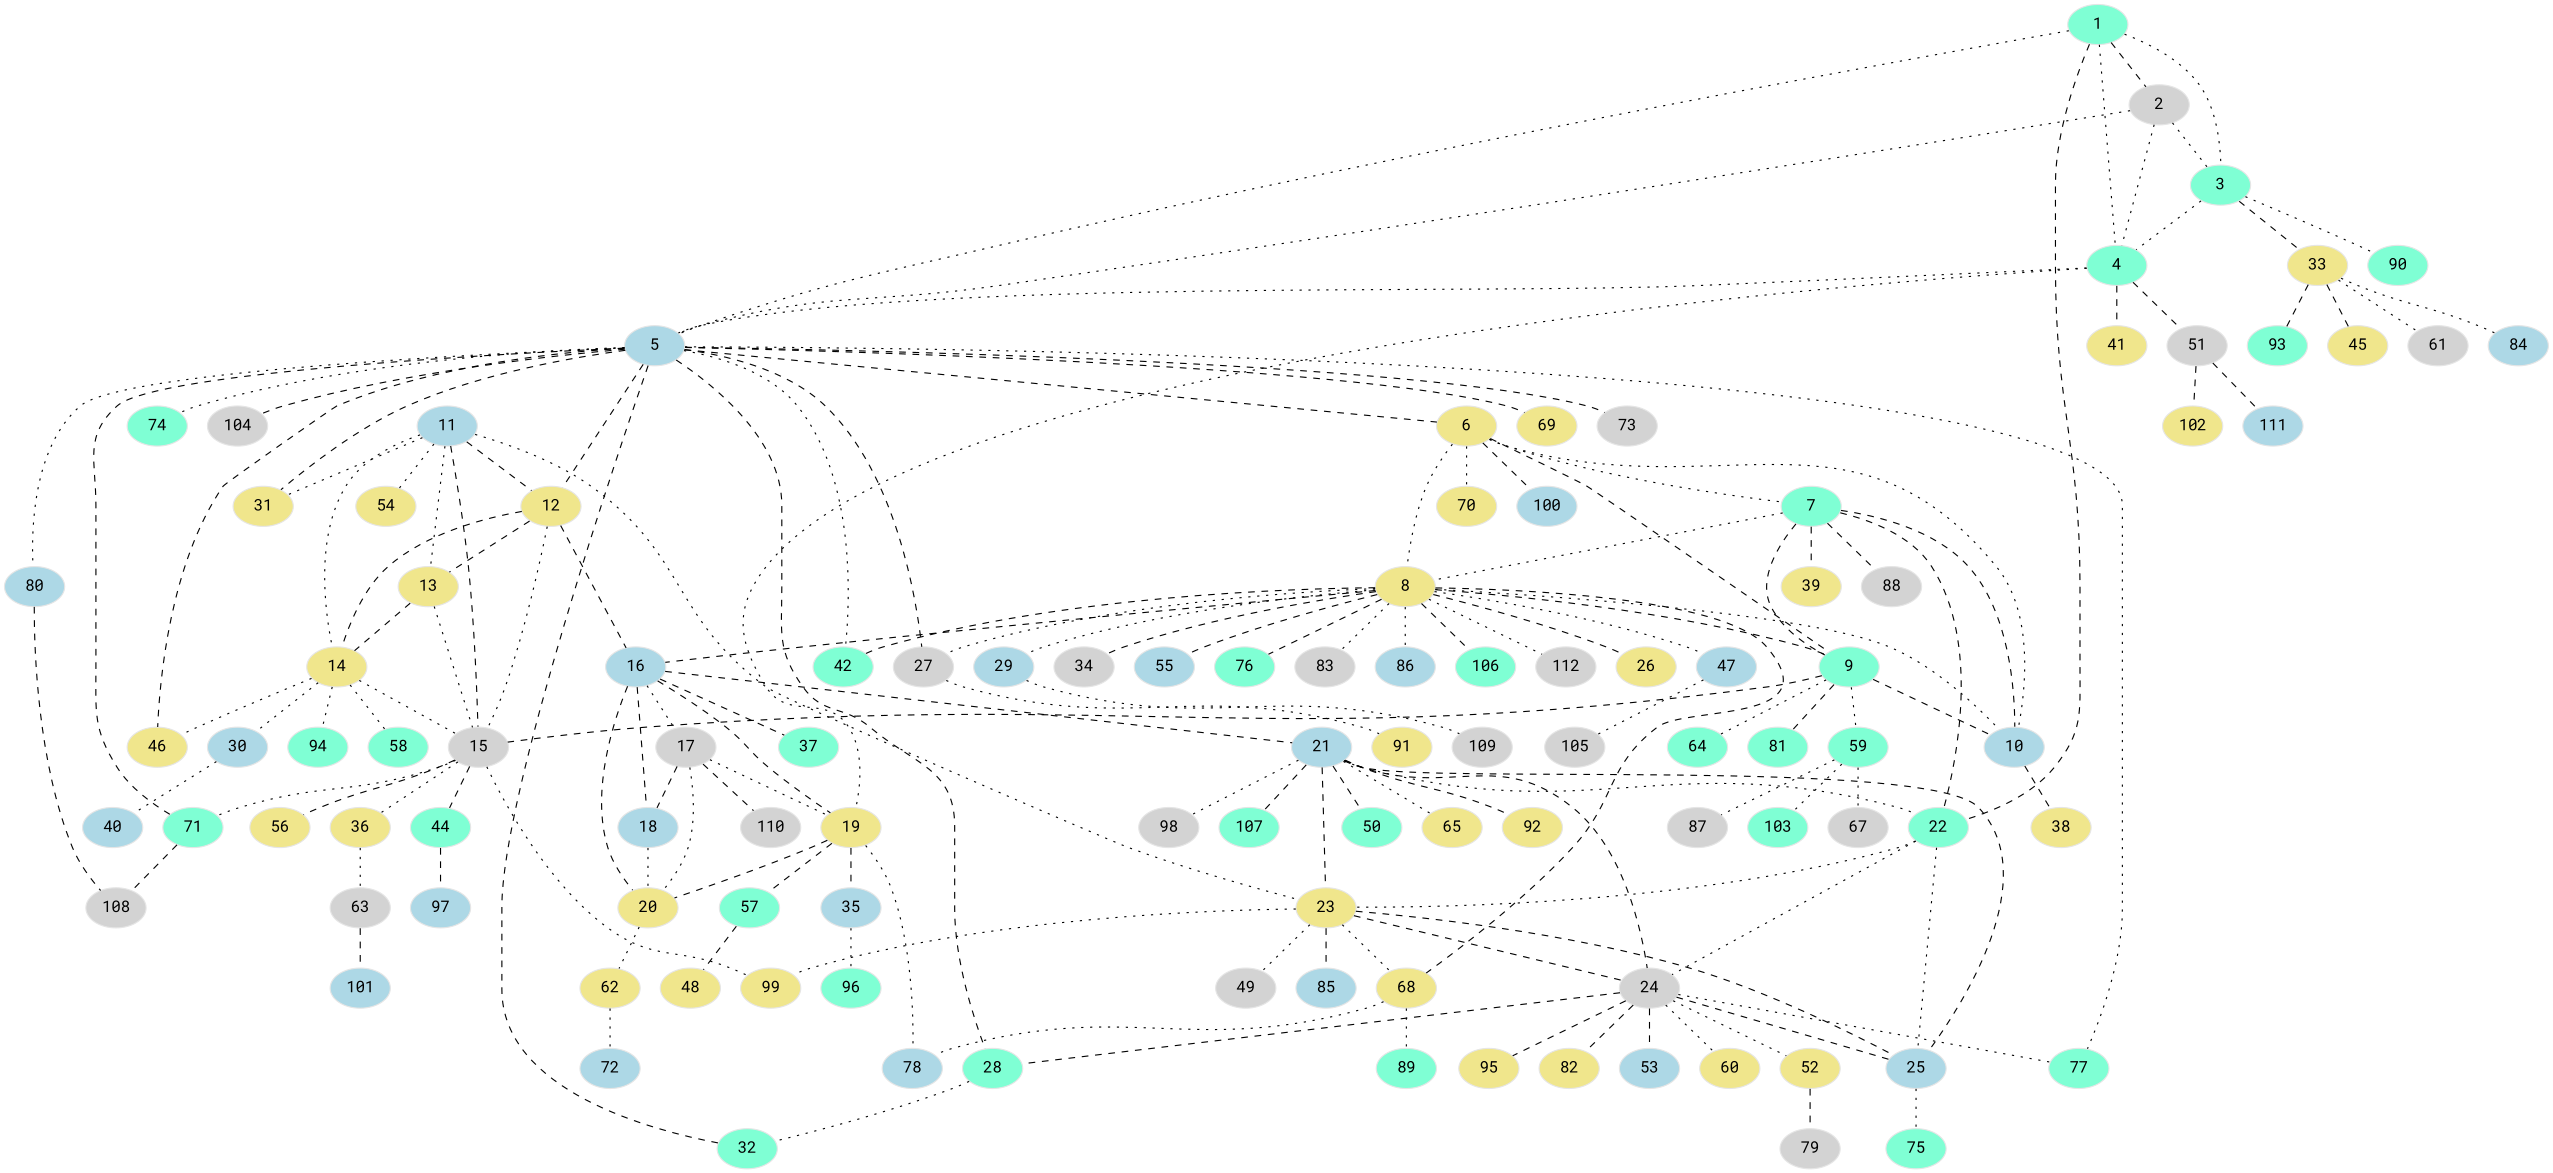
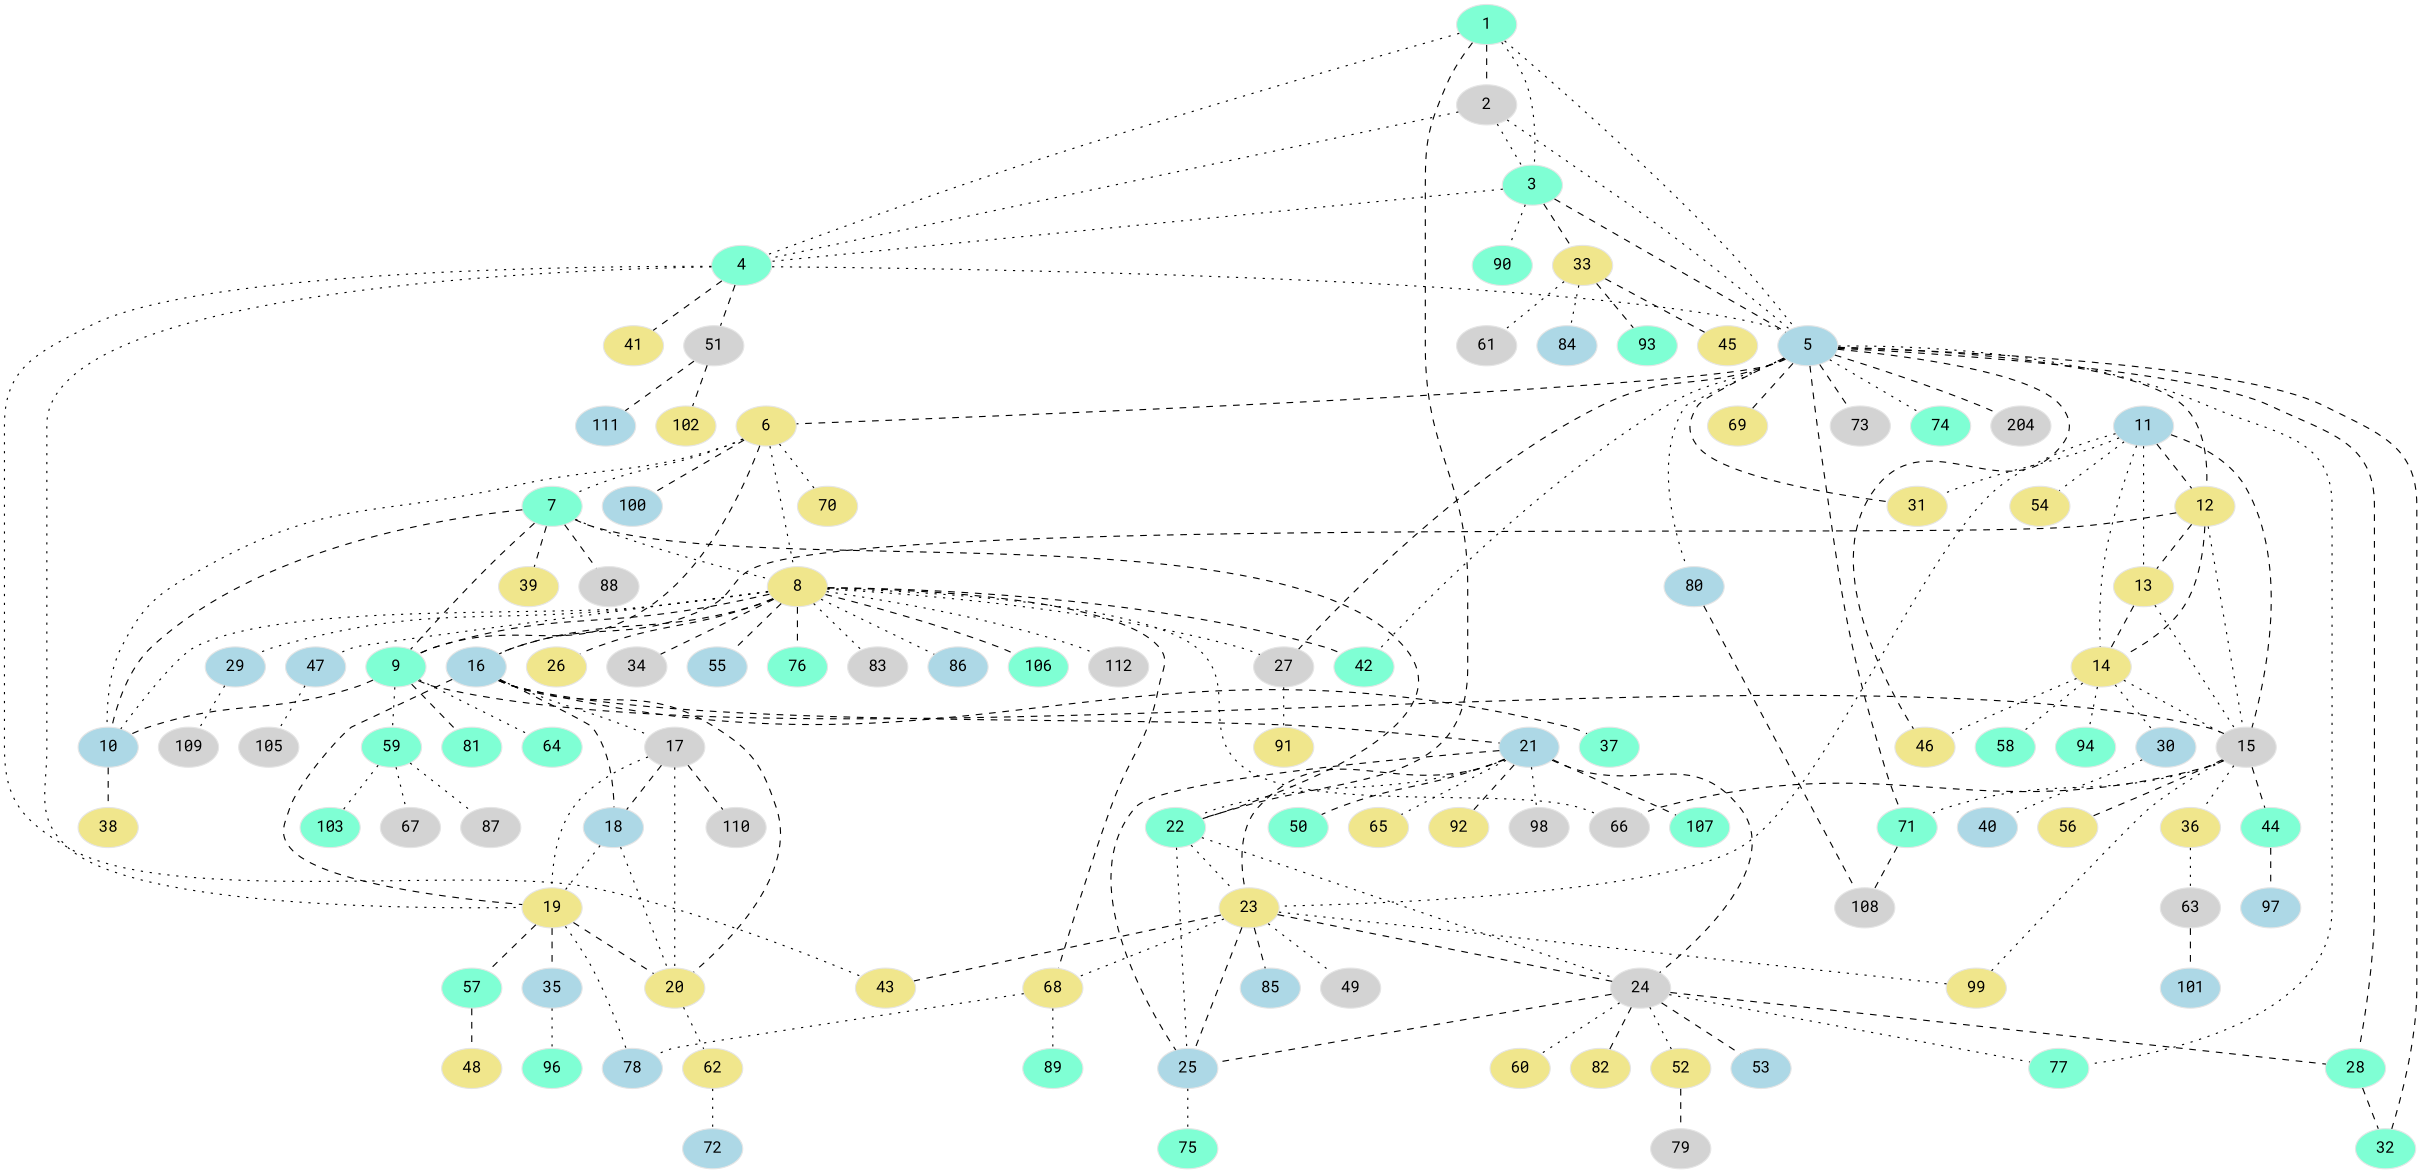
edge "3" -- "5": added
node "104": label "104" -> "204"
node "66": added
edge "18" -- "19": added
node "43": added
node "95": removed
edge "28" -- "32": style dotted -> dashed
